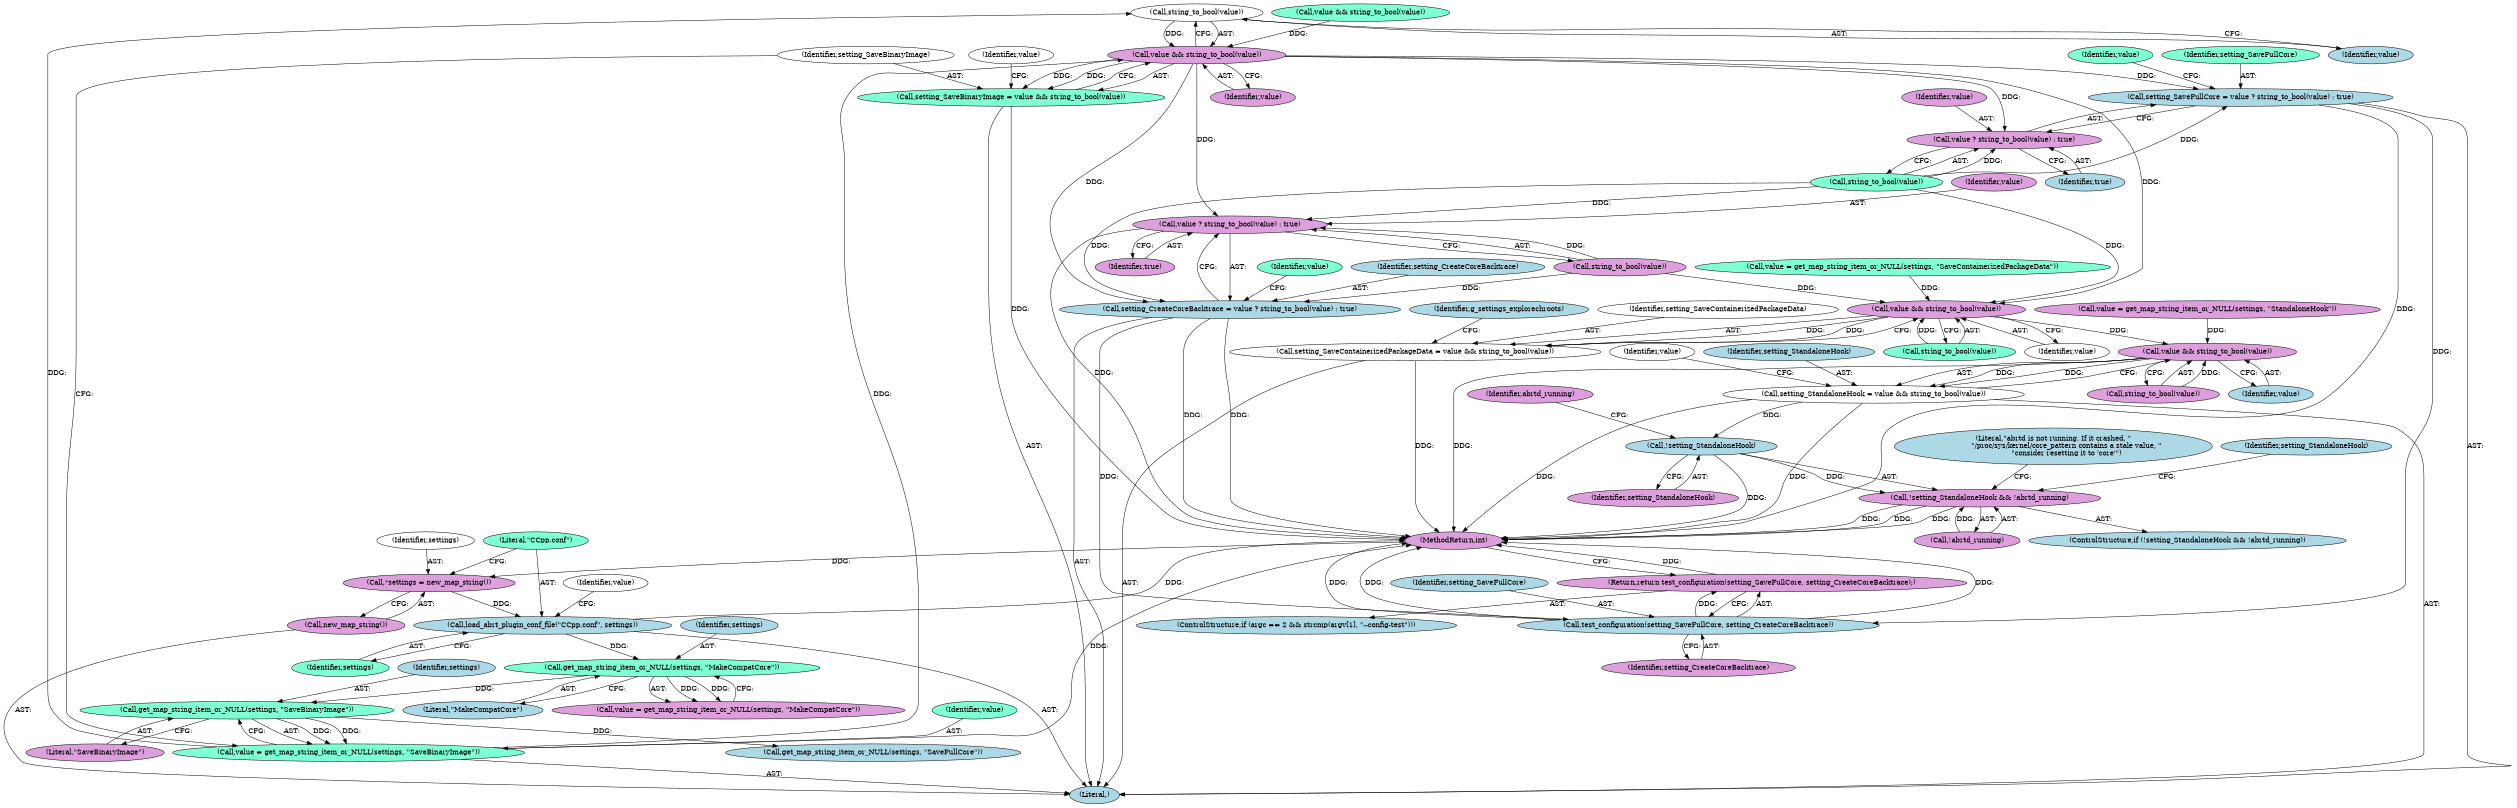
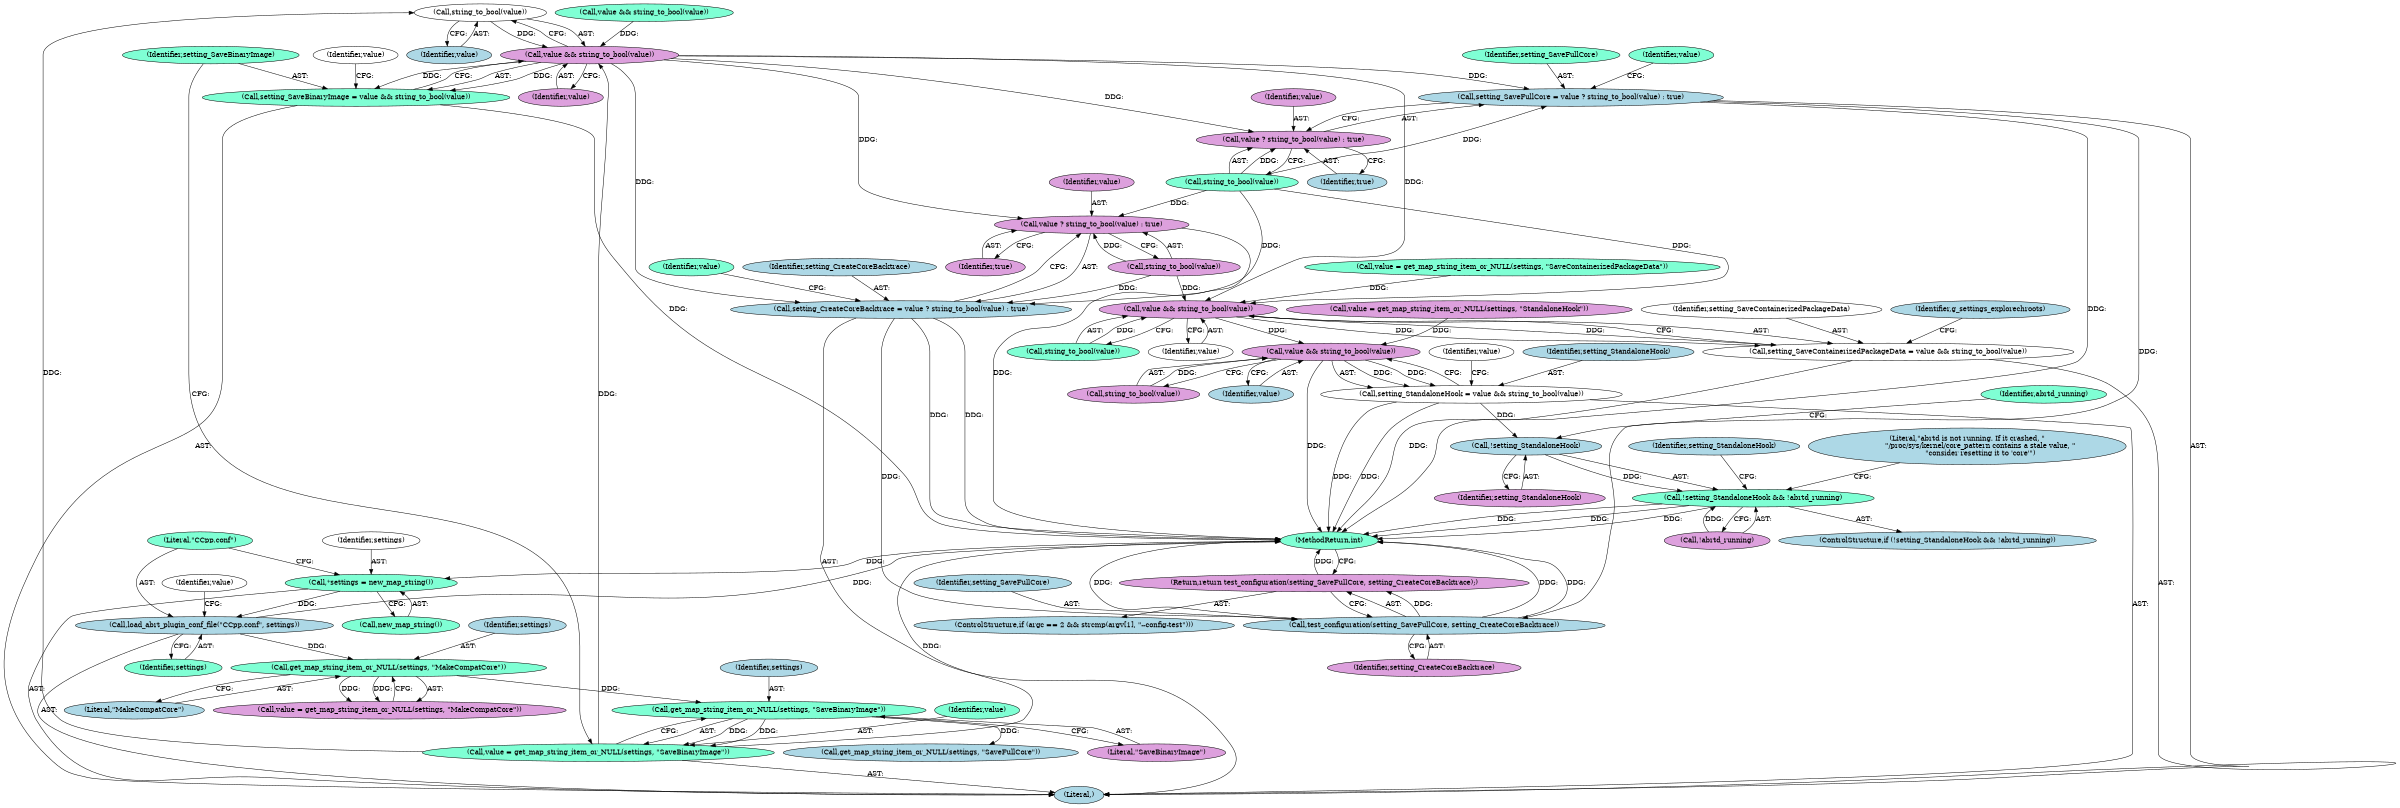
node "(Identifier,setting_SaveBinaryImage)": fillcolor white -> aquamarine
node "(Identifier,abrtd_running)": fillcolor plum -> aquamarine
node "(Call,!setting_StandaloneHook && !abrtd_running)": fillcolor plum -> aquamarine
edge "(Call,!setting_StandaloneHook && !abrtd_running)" -> "(Call,!abrtd_running)": label "AST: " -> "CFG: "
edge "(Call,!setting_StandaloneHook)" -> "(MethodReturn,int)": removed, label "DDG:"
node "(MethodReturn,int)": fillcolor plum -> aquamarine
node "(Call,*settings = new_map_string())": fillcolor plum -> aquamarine
node "(Call,new_map_string())": fillcolor plum -> aquamarine
edge "(Call,new_map_string())" -> "(Literal,)": now "(Call,*settings = new_map_string())" -> "(Literal,)"
